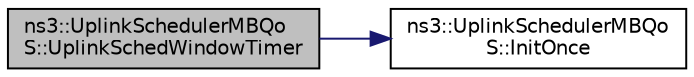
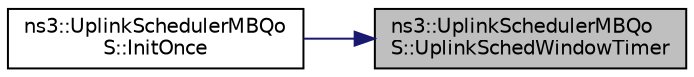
edge "ns3::UplinkSchedulerMBQo S::UplinkSchedWindowTimer" -> "ns3::UplinkSchedulerMBQo S::InitOnce": reversed
